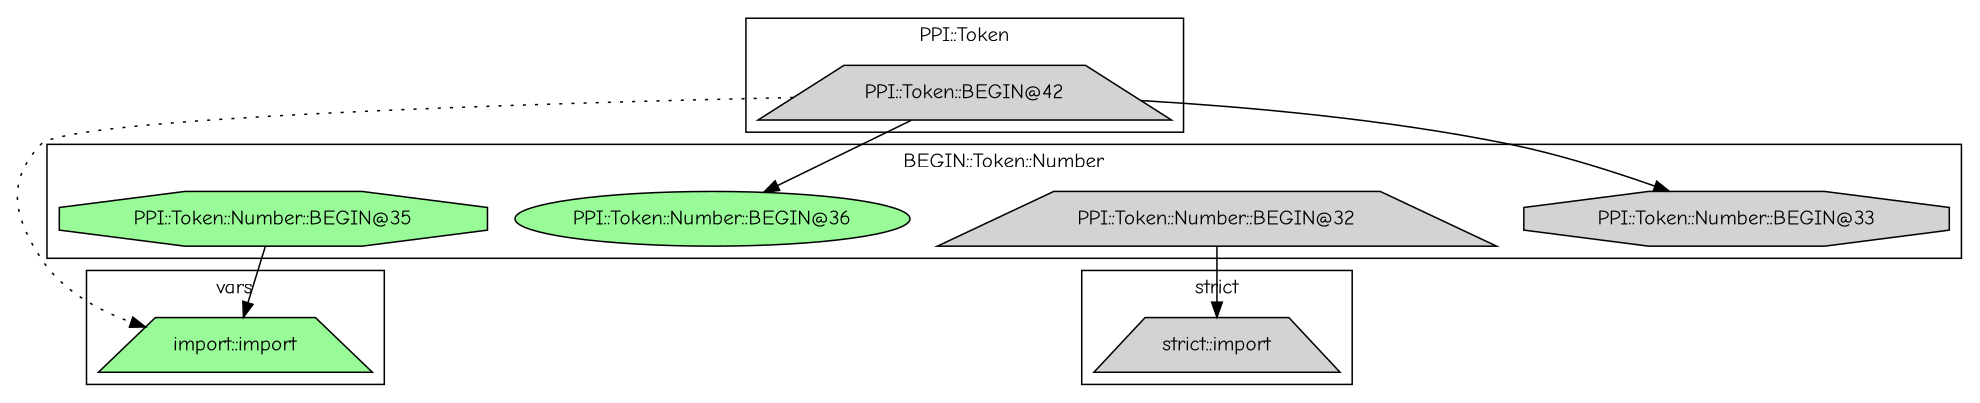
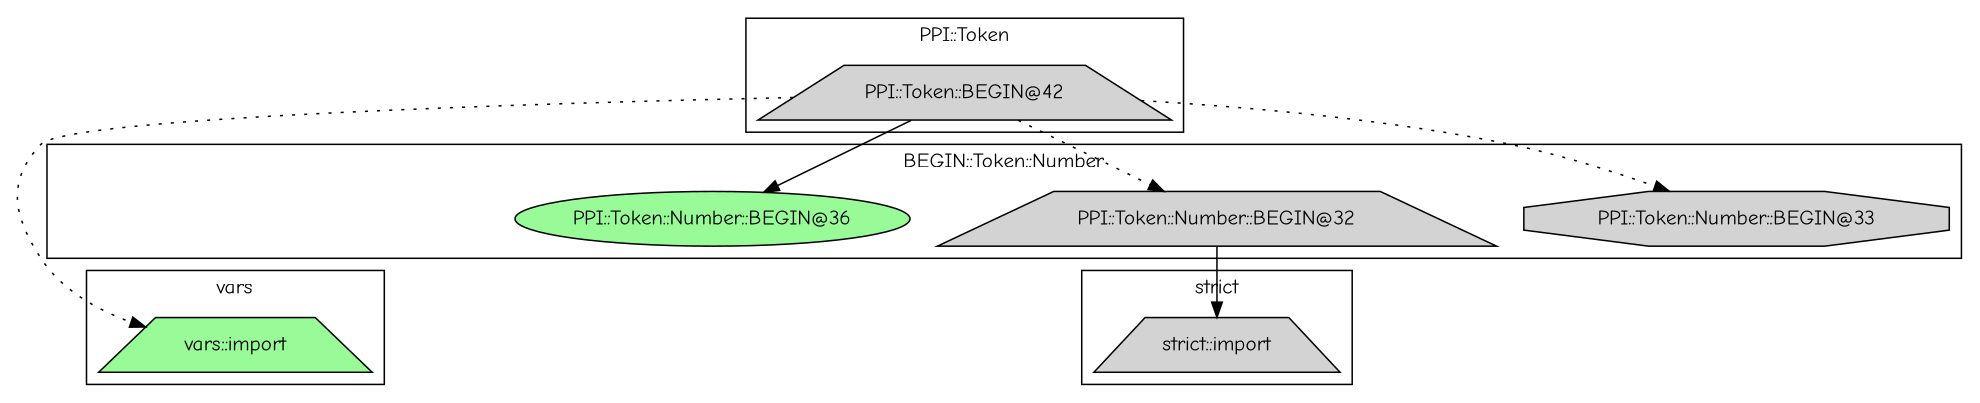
edge "PPI::Token::BEGIN@42" -> "PPI::Token::Number::BEGIN@33": style solid -> dotted
edge "PPI::Token::BEGIN@42" -> "PPI::Token::Number::BEGIN@32": added
node "PPI::Token::Number::BEGIN@35": removed
node "import::import": label "import::import" -> "vars::import"
